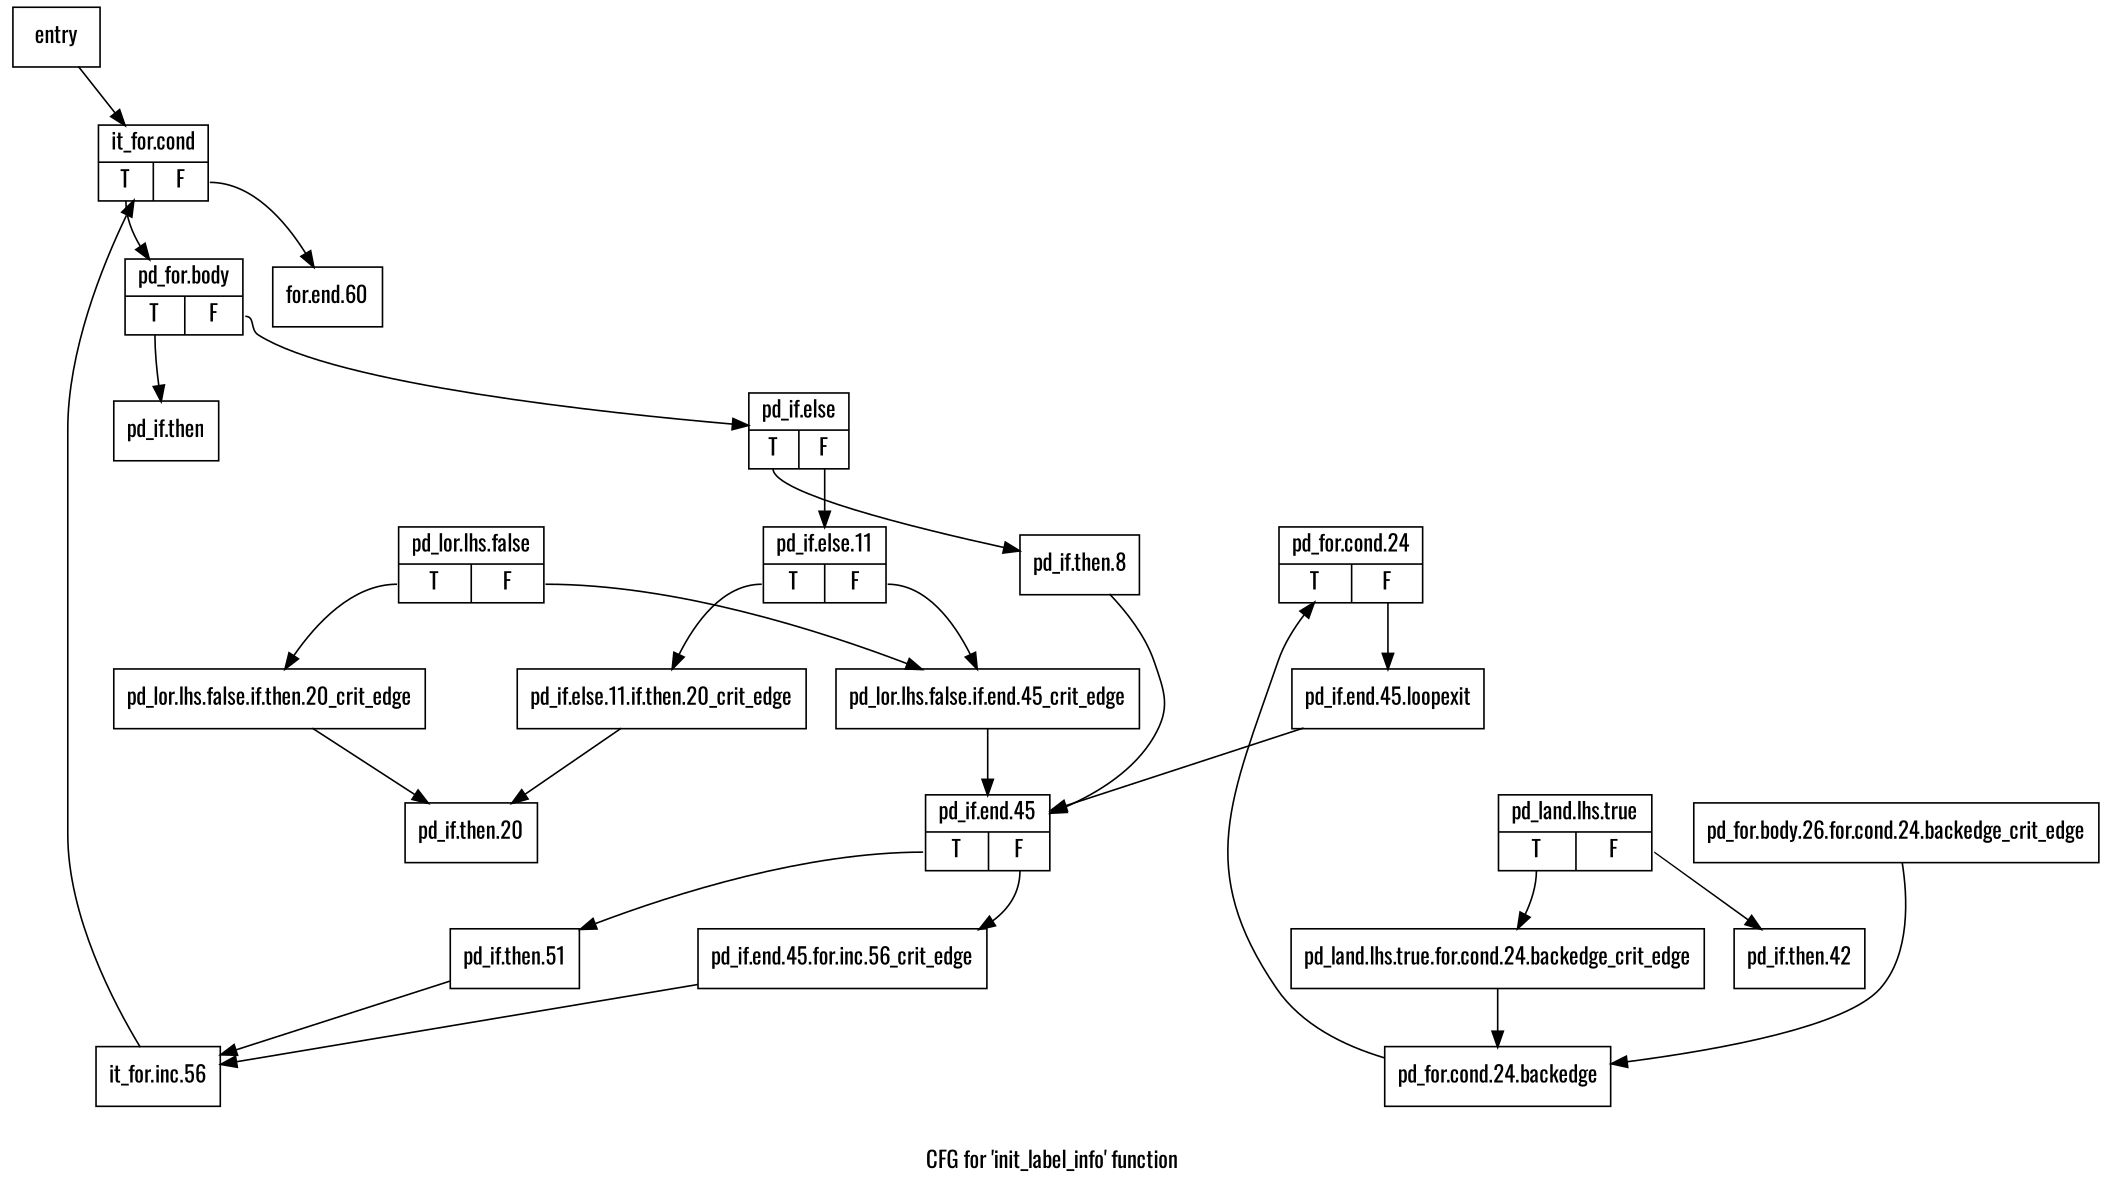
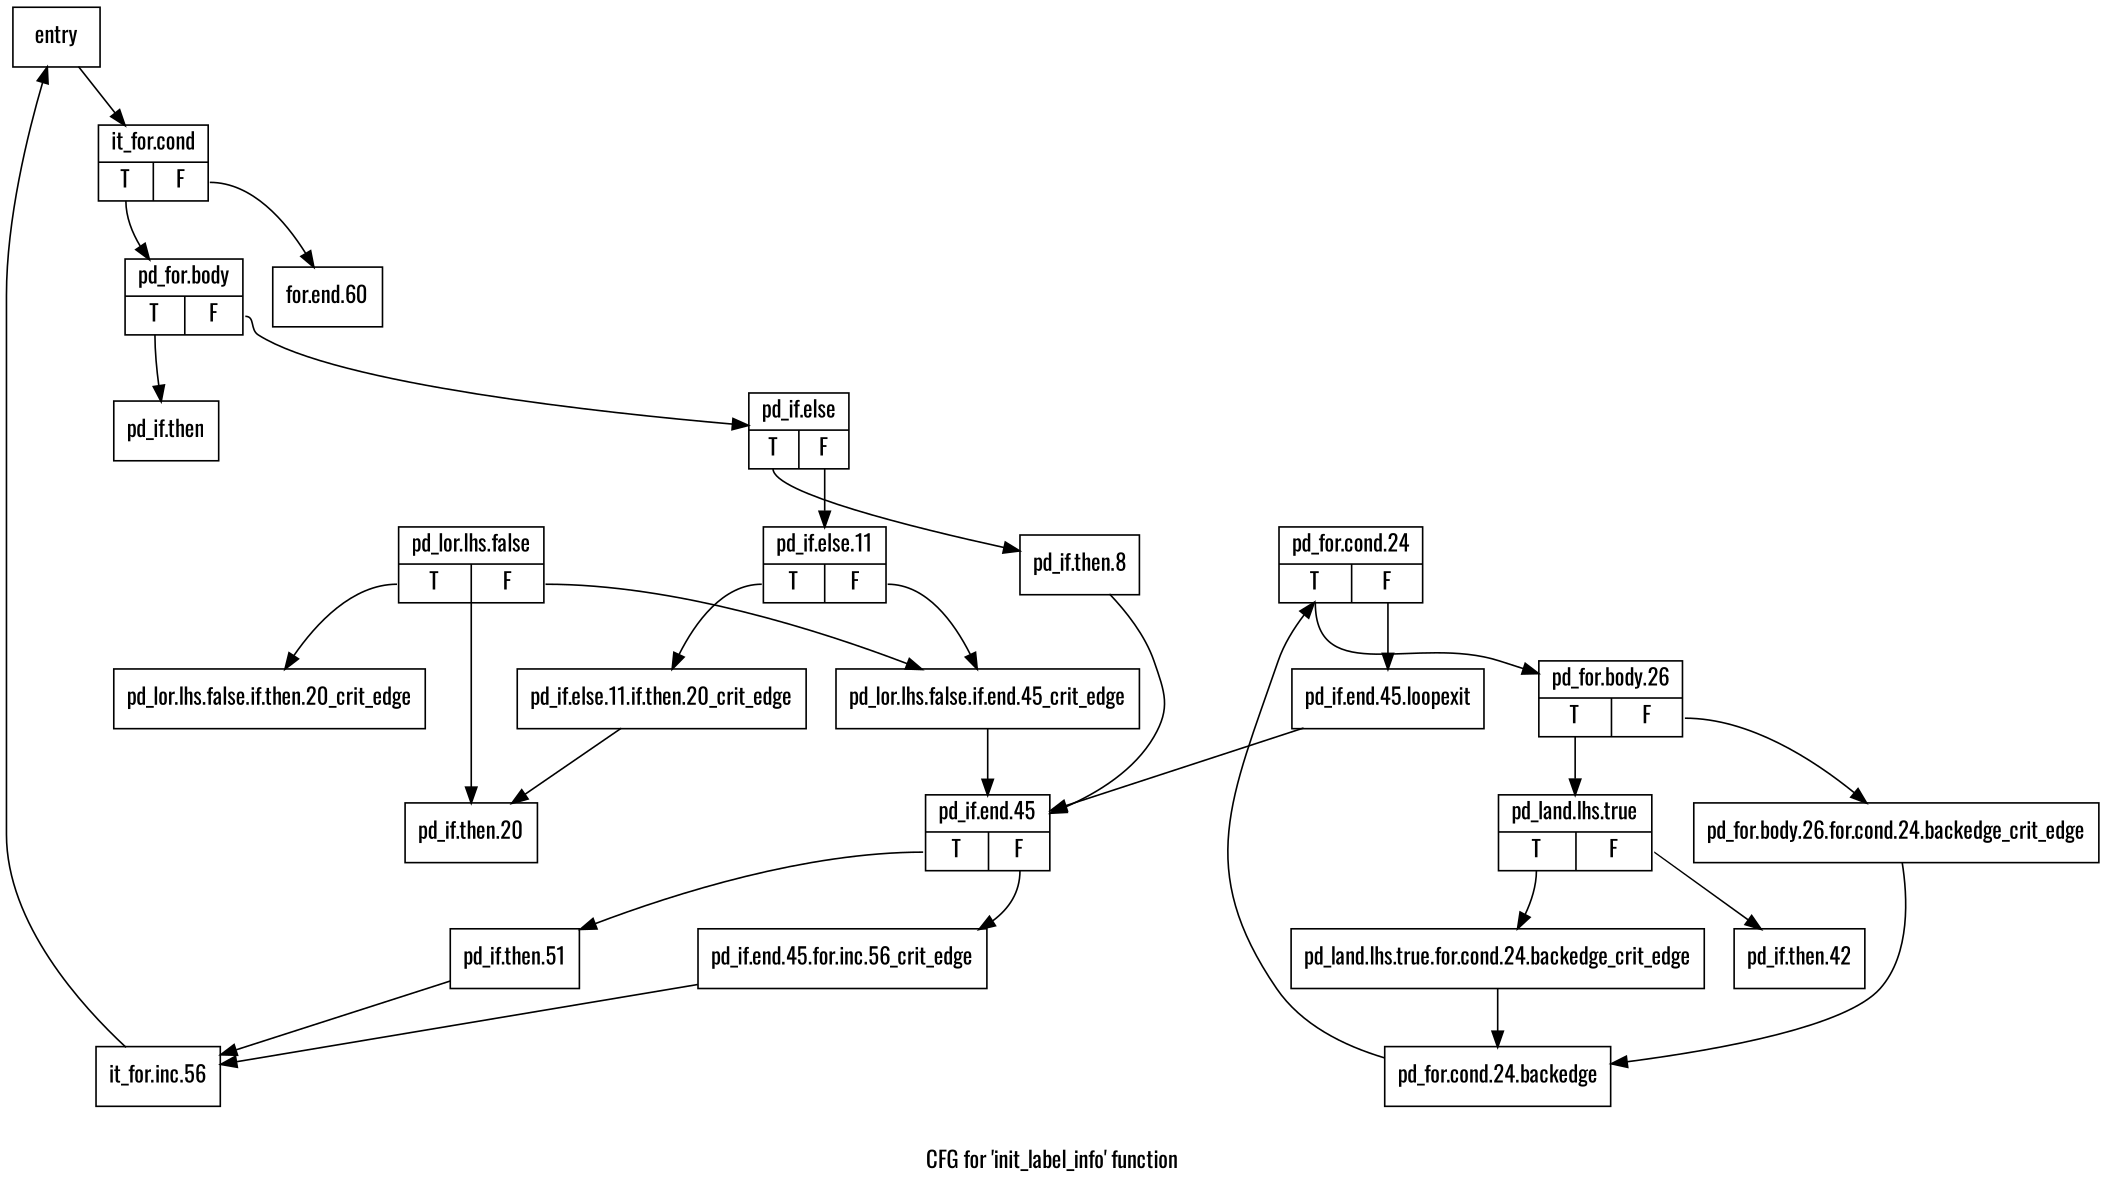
edge "it_for.inc.56" -> "it_for.cond": now "it_for.inc.56" -> "entry"
node "pd_for.body.26": added
edge "pd_lor.lhs.false.if.then.20_crit_edge" -> "pd_if.then.20": now "pd_lor.lhs.false" -> "pd_if.then.20"
